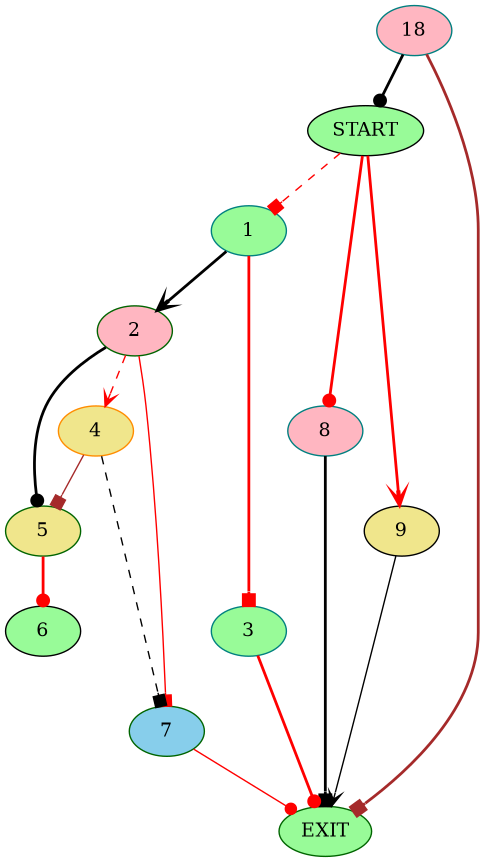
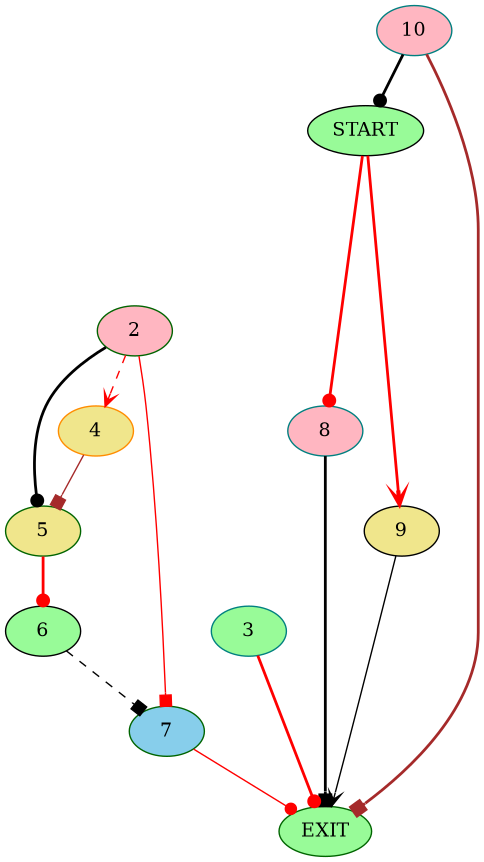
node "18": label "18" -> "10"
node "1": removed
edge "4" -> "7": now "6" -> "7"
